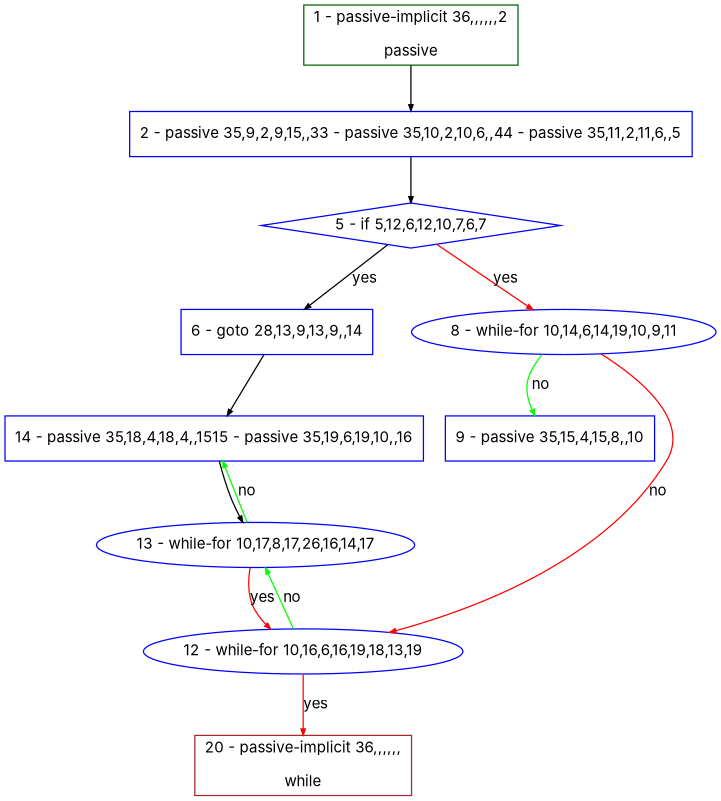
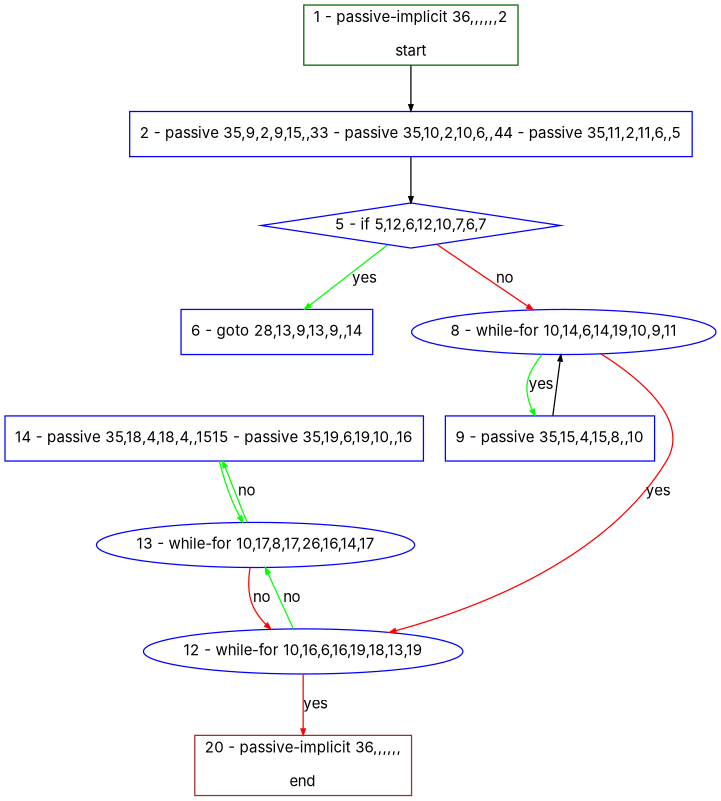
node "1 - passive-implicit 36,,,,,,2 passive": label "1 - passive-implicit 36,,,,,,2 passive" -> "1 - passive-implicit 36,,,,,,2 start"
edge "5 - if 5,12,6,12,10,7,6,7" -> "6 - goto 28,13,9,13,9,,14": color #000000 -> #00ff00
edge "5 - if 5,12,6,12,10,7,6,7" -> "8 - while-for 10,14,6,14,19,10,9,11": label "yes" -> "no"
edge "6 - goto 28,13,9,13,9,,14" -> "14 - passive 35,18,4,18,4,,1515 - passive 35,19,6,19,10,,16": removed
edge "8 - while-for 10,14,6,14,19,10,9,11" -> "9 - passive 35,15,4,15,8,,10": label "no" -> "yes"
edge "9 - passive 35,15,4,15,8,,10" -> "8 - while-for 10,14,6,14,19,10,9,11": added
edge "14 - passive 35,18,4,18,4,,1515 - passive 35,19,6,19,10,,16" -> "13 - while-for 10,17,8,17,26,16,14,17": color #000000 -> #00ff00
edge "8 - while-for 10,14,6,14,19,10,9,11" -> "12 - while-for 10,16,6,16,19,18,13,19": label "no" -> "yes"
edge "13 - while-for 10,17,8,17,26,16,14,17" -> "12 - while-for 10,16,6,16,19,18,13,19": label "yes" -> "no"
node "20 - passive-implicit 36,,,,,, while": label "20 - passive-implicit 36,,,,,, while" -> "20 - passive-implicit 36,,,,,, end"
